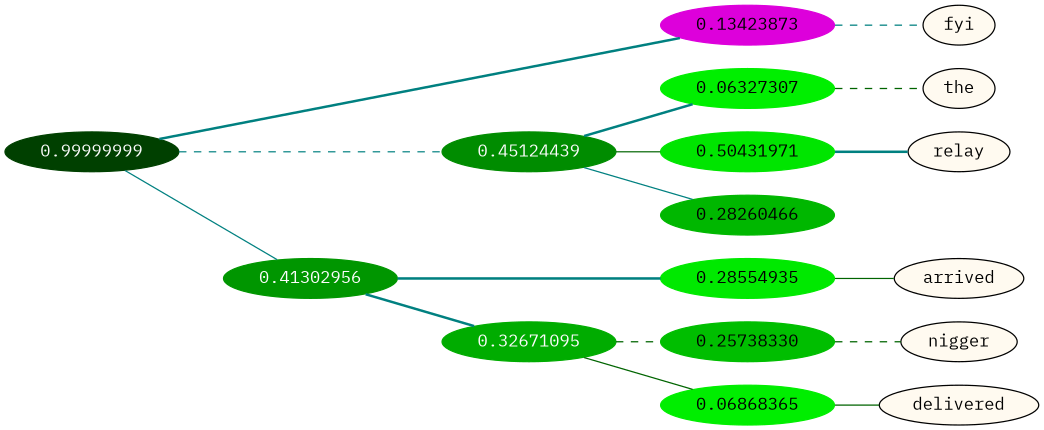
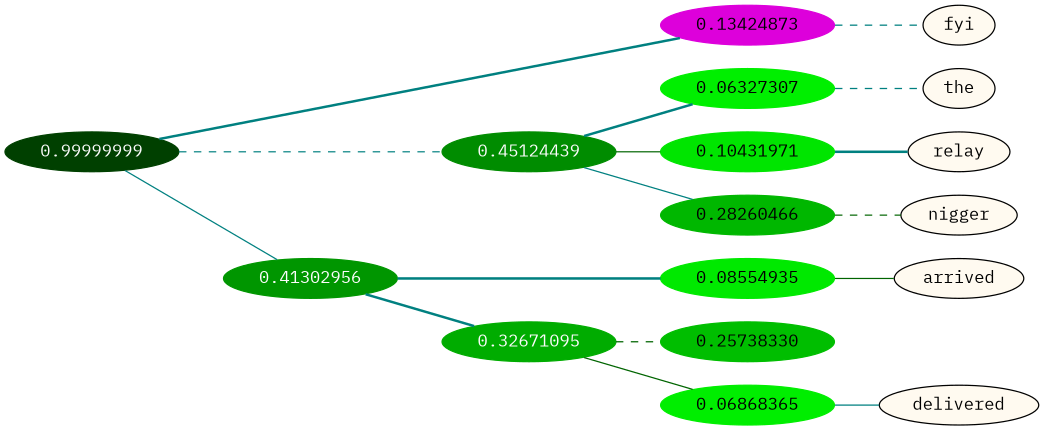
node "0.13423873": label "0.13423873" -> "0.13424873"
edge "0.06327307" -- "the": color darkgreen -> teal
node "0.50431971": label "0.50431971" -> "0.10431971"
node "0.28554935": label "0.28554935" -> "0.08554935"
edge "0.25738330" -- "nigger": now "0.28260466" -- "nigger"
edge "0.06868365" -- "delivered": color darkgreen -> teal
